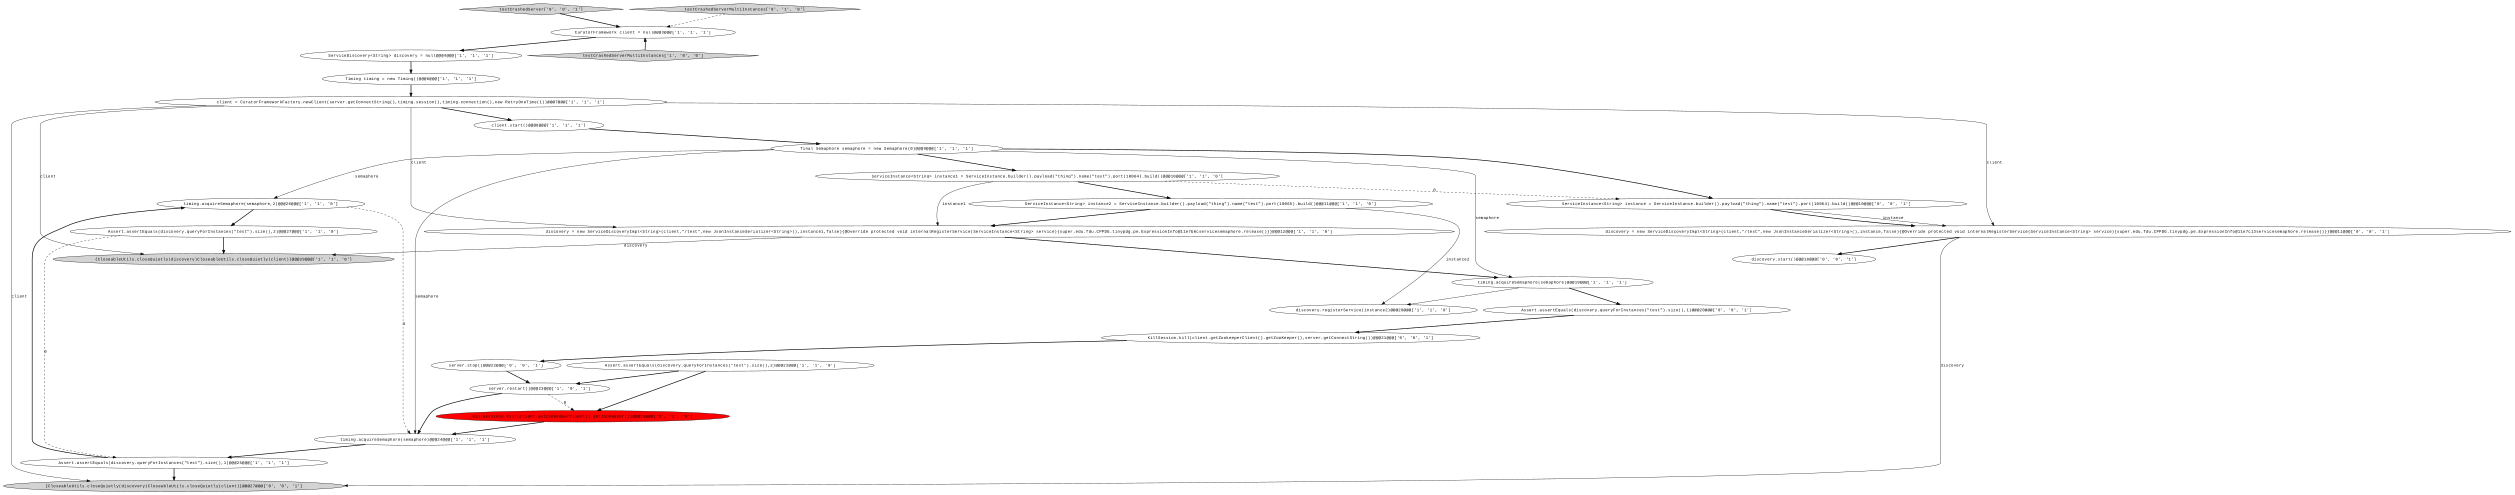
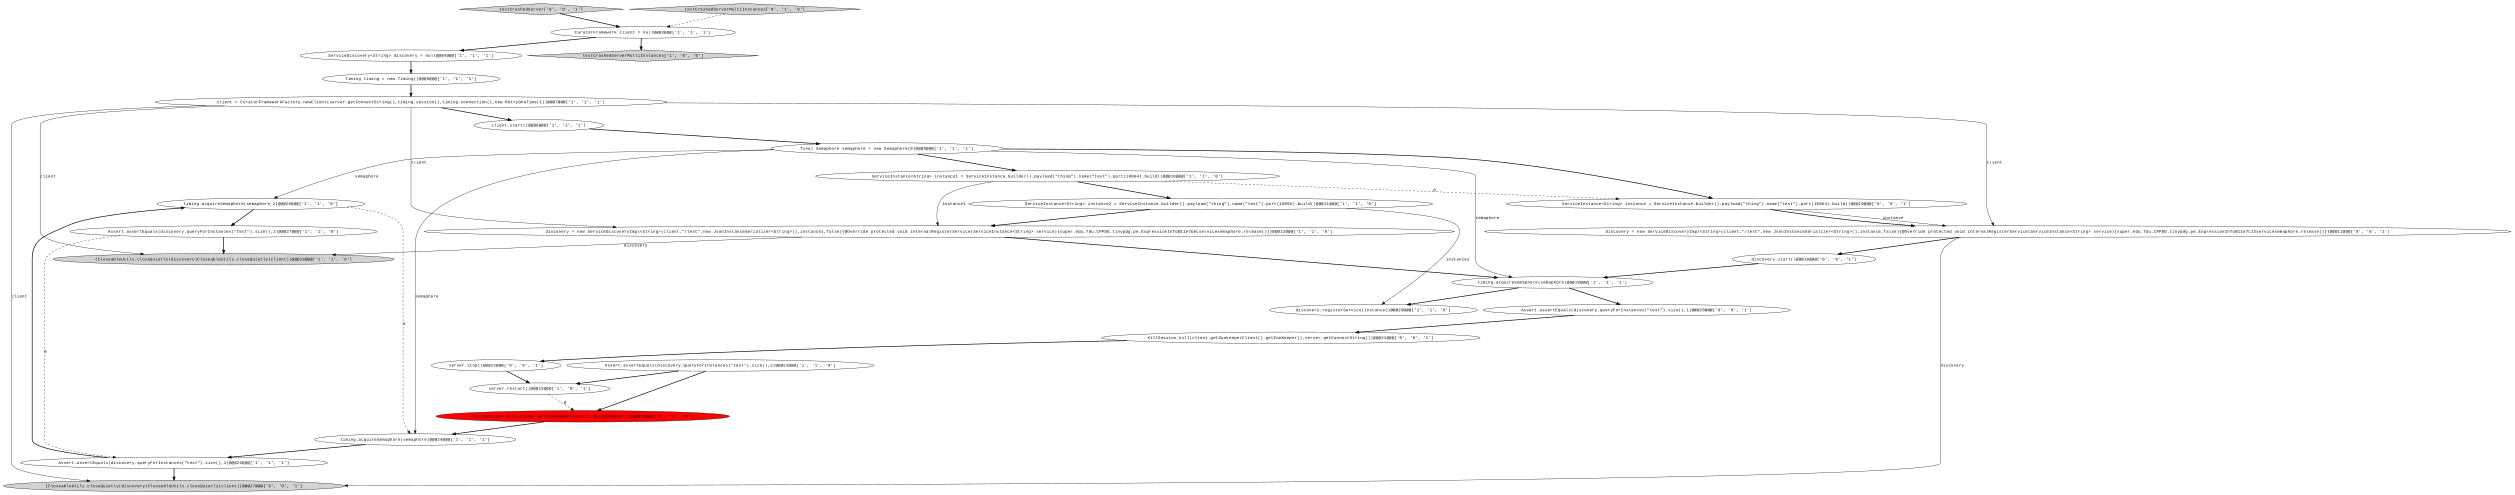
edge "testCrashedServerMultiInstances['1', '0', '0']" -> "CuratorFramework client = null@@@3@@@['1', '1', '1']": reversed
edge "discovery.start()@@@18@@@['0', '0', '1']" -> "timing.acquireSemaphore(semaphore)@@@19@@@['1', '1', '1']": added
edge "timing.acquireSemaphore(semaphore)@@@19@@@['1', '1', '1']" -> "discovery.registerService(instance2)@@@20@@@['1', '1', '0']": style solid -> bold
edge "server.restart()@@@23@@@['1', '0', '1']" -> "timing.acquireSemaphore(semaphore)@@@24@@@['1', '1', '1']": removed
